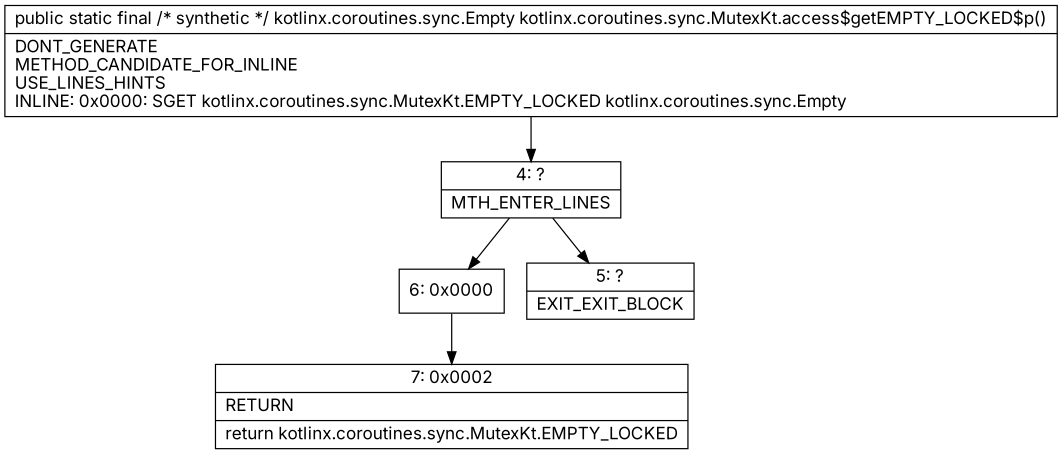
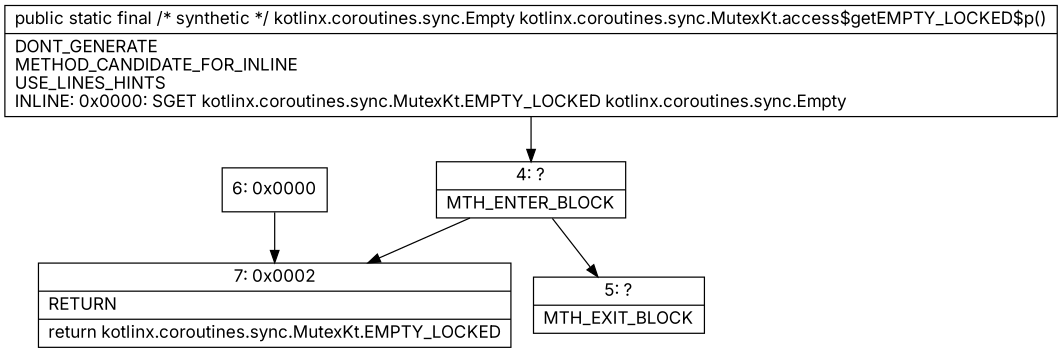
node "4: ?": text "MTH_ENTER_LINES" -> "MTH_ENTER_BLOCK"
edge "4: ?" -> "6: 0x0000": now "4: ?" -> "7: 0x0002"
node "5: ?": text "EXIT_EXIT_BLOCK" -> "MTH_EXIT_BLOCK"
